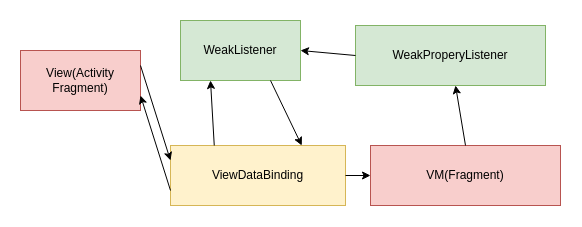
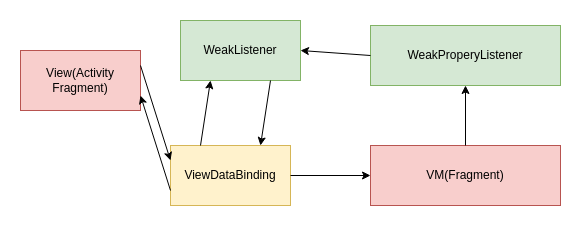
node "WeakProperyListener": moved (451, 56) -> (466, 56)
node "ViewDataBinding": size 175x60 -> 120x60
